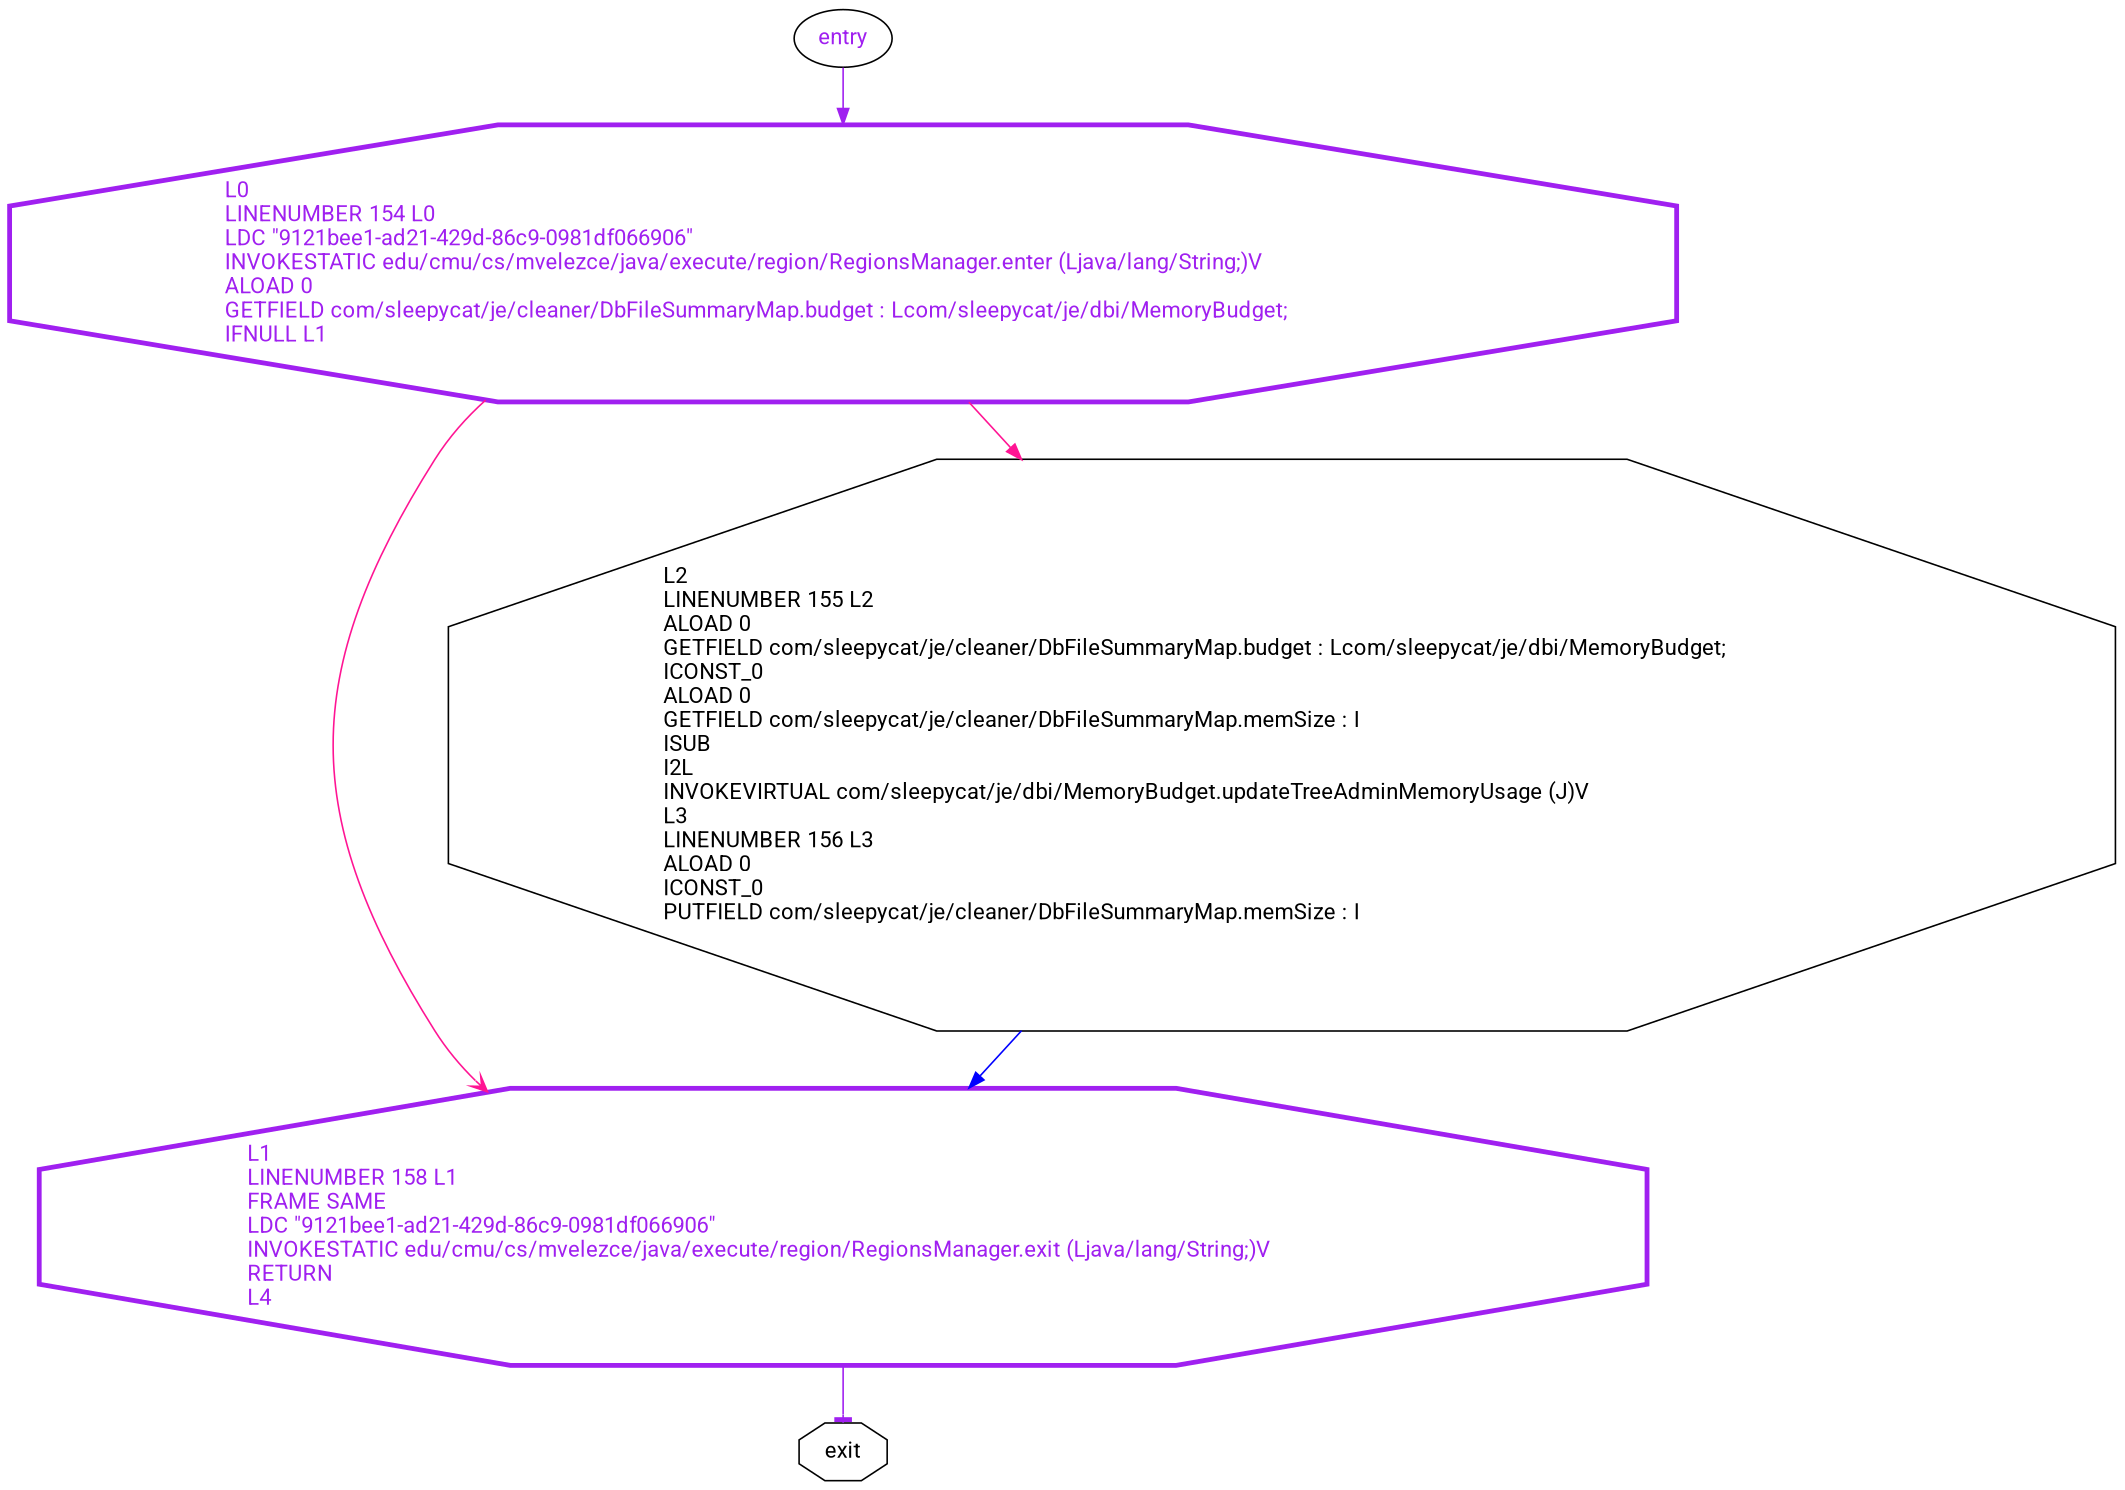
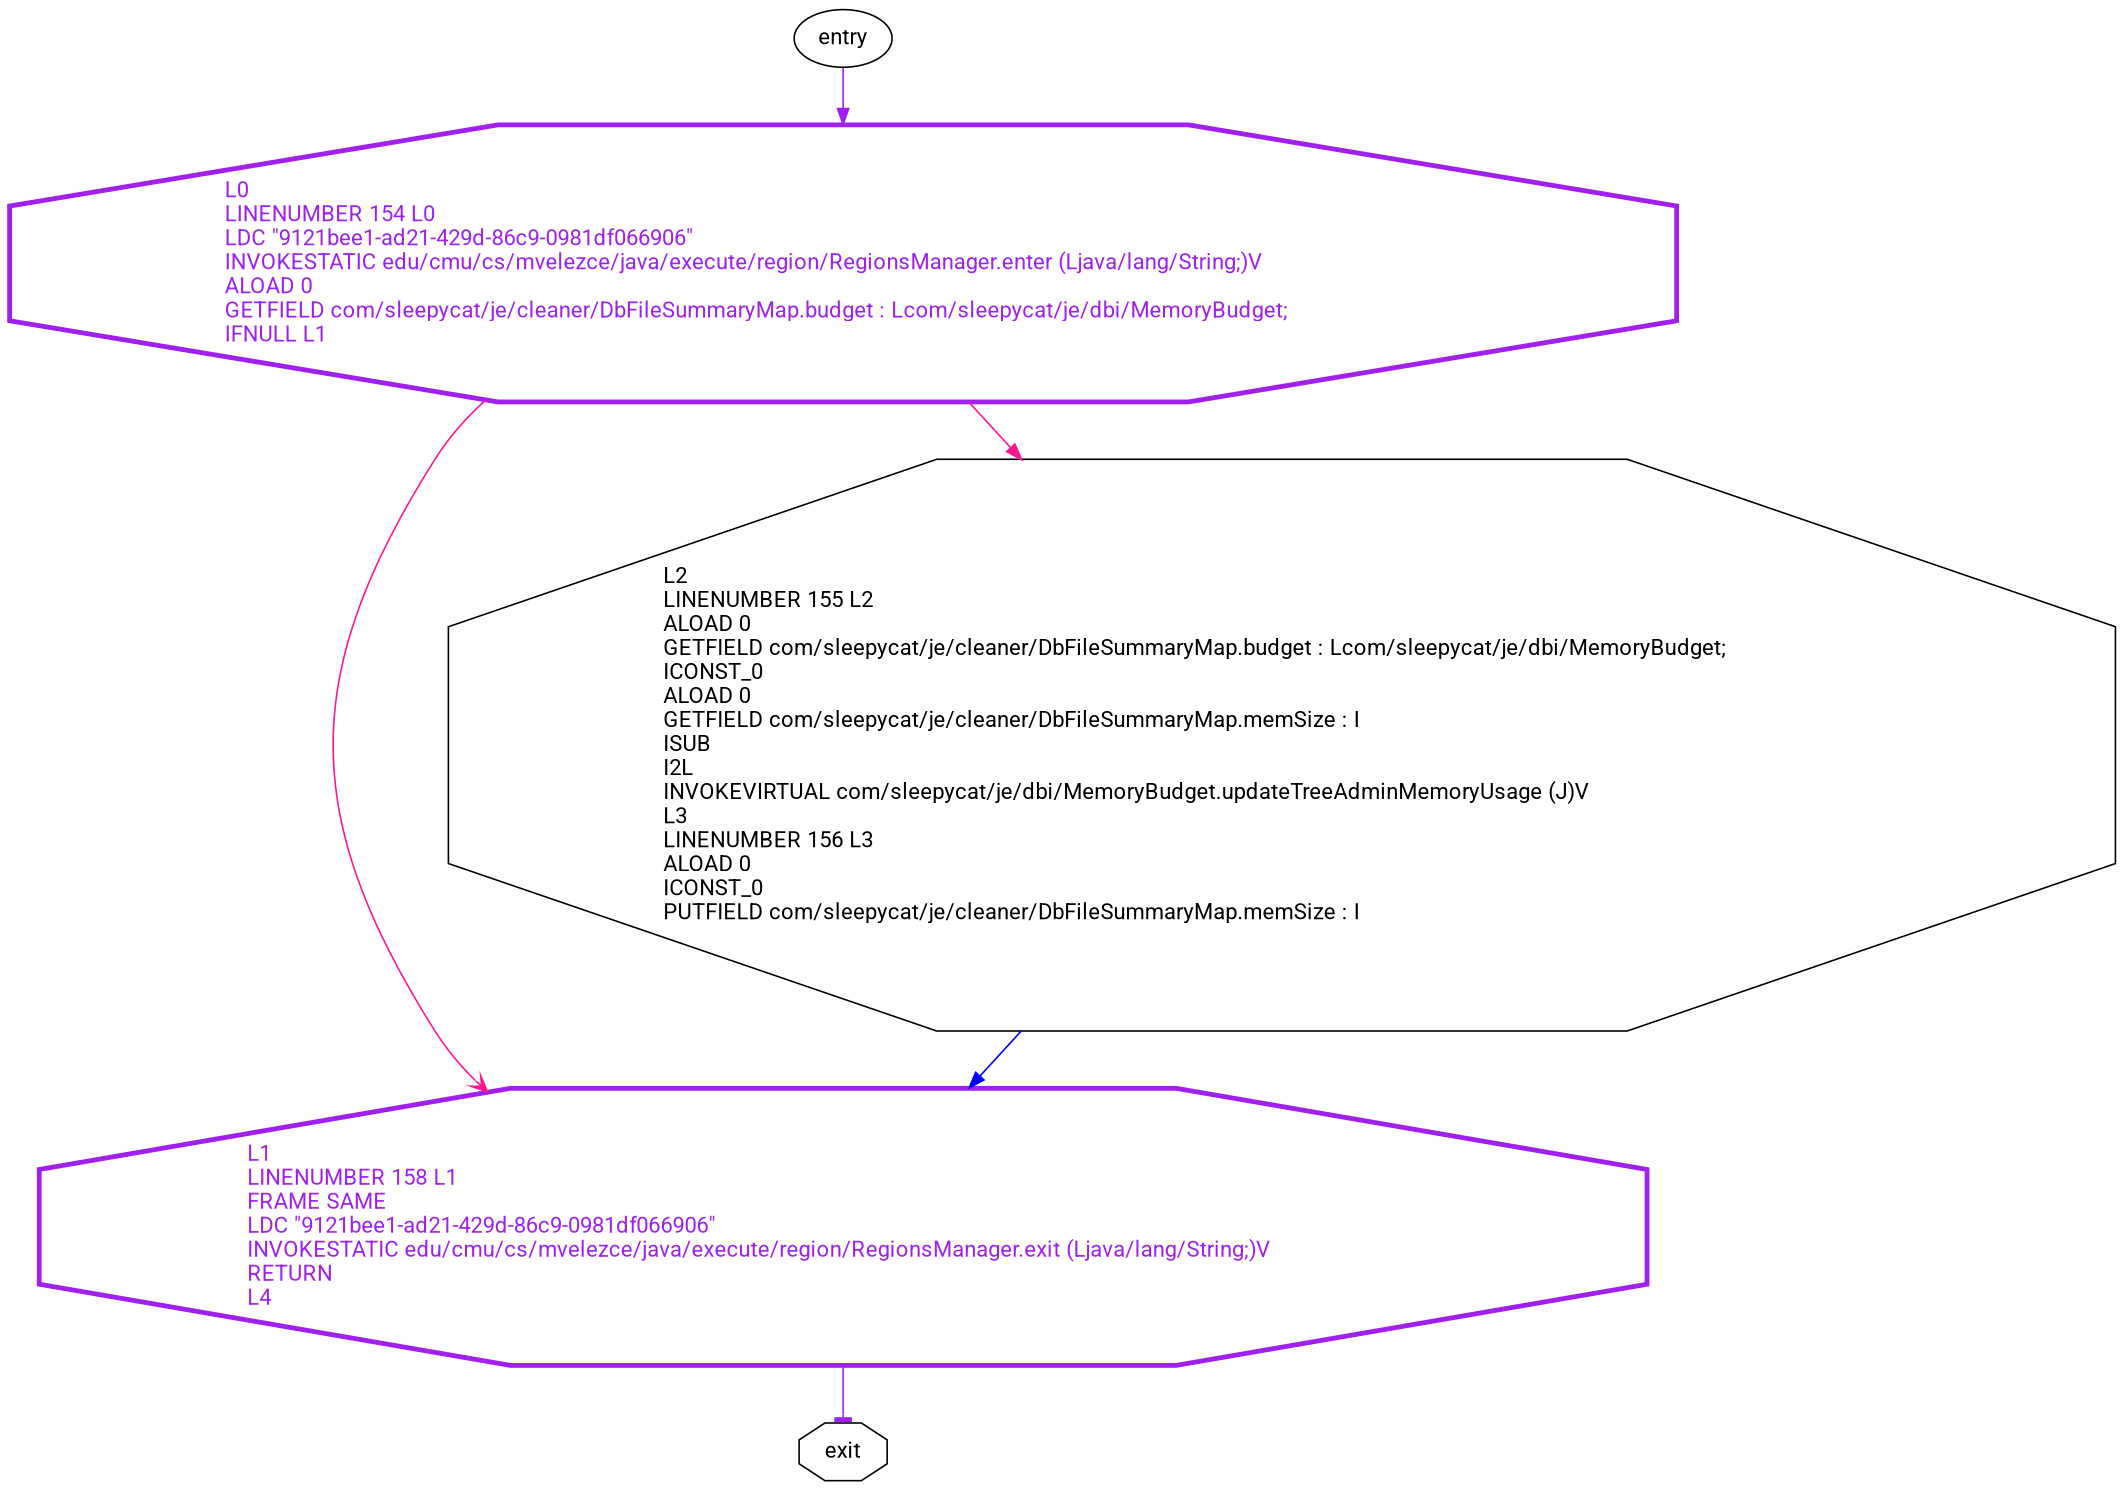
node "entry": fontcolor purple -> black
